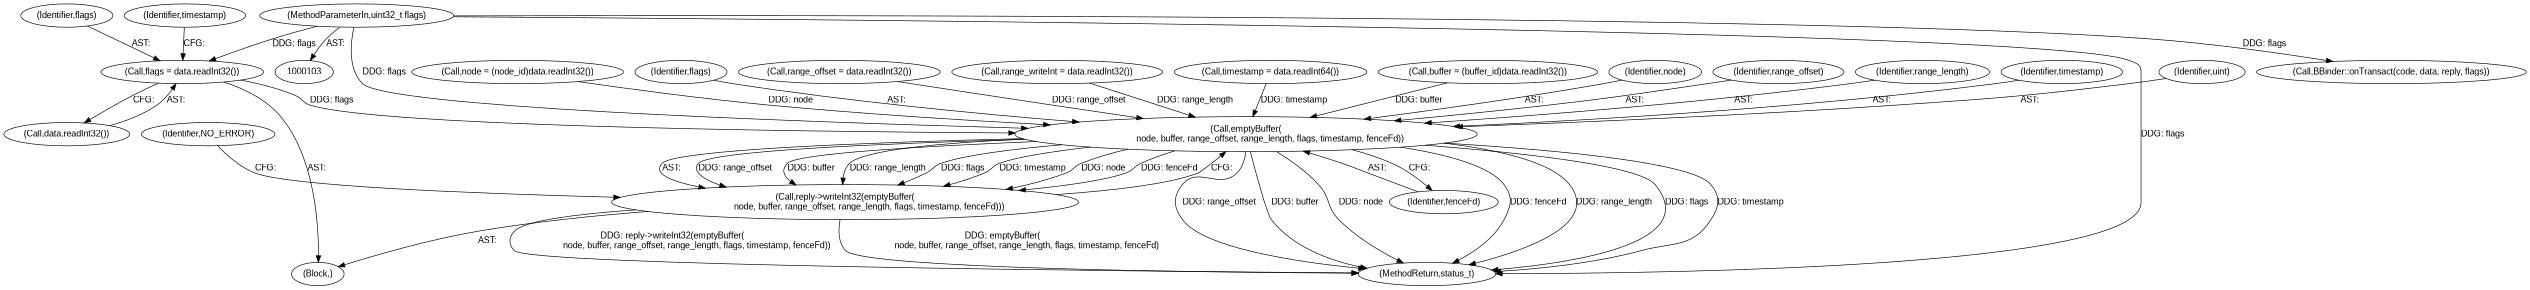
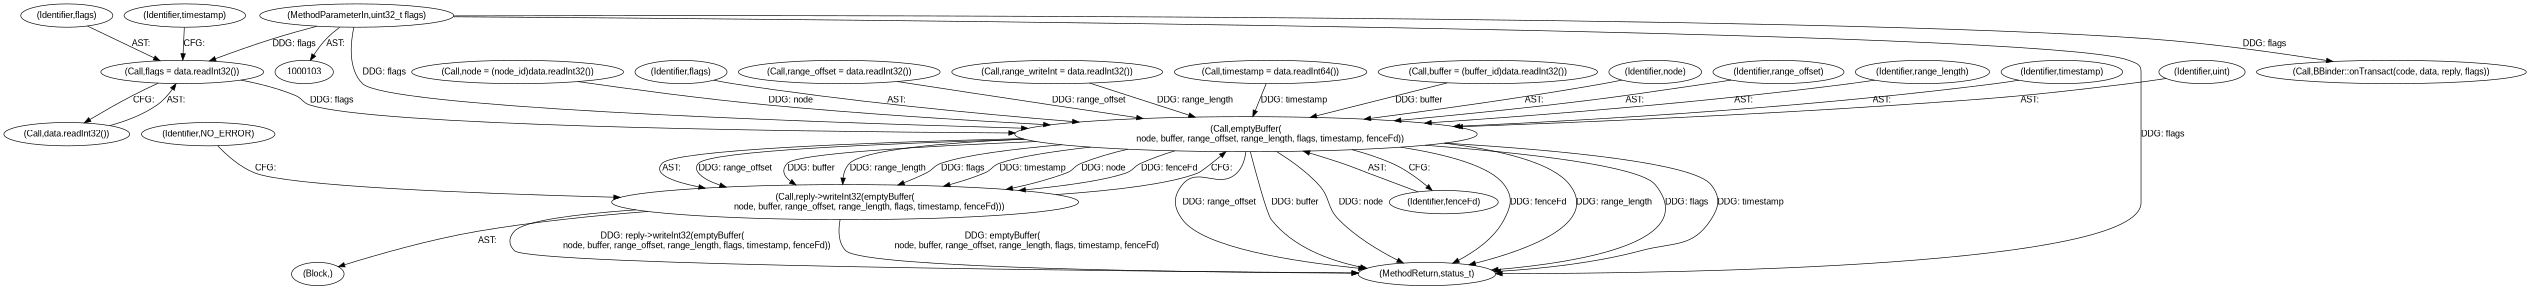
edge "(Call,flags = data.readInt32())" -> "(Block,)": removed, label "AST:"
